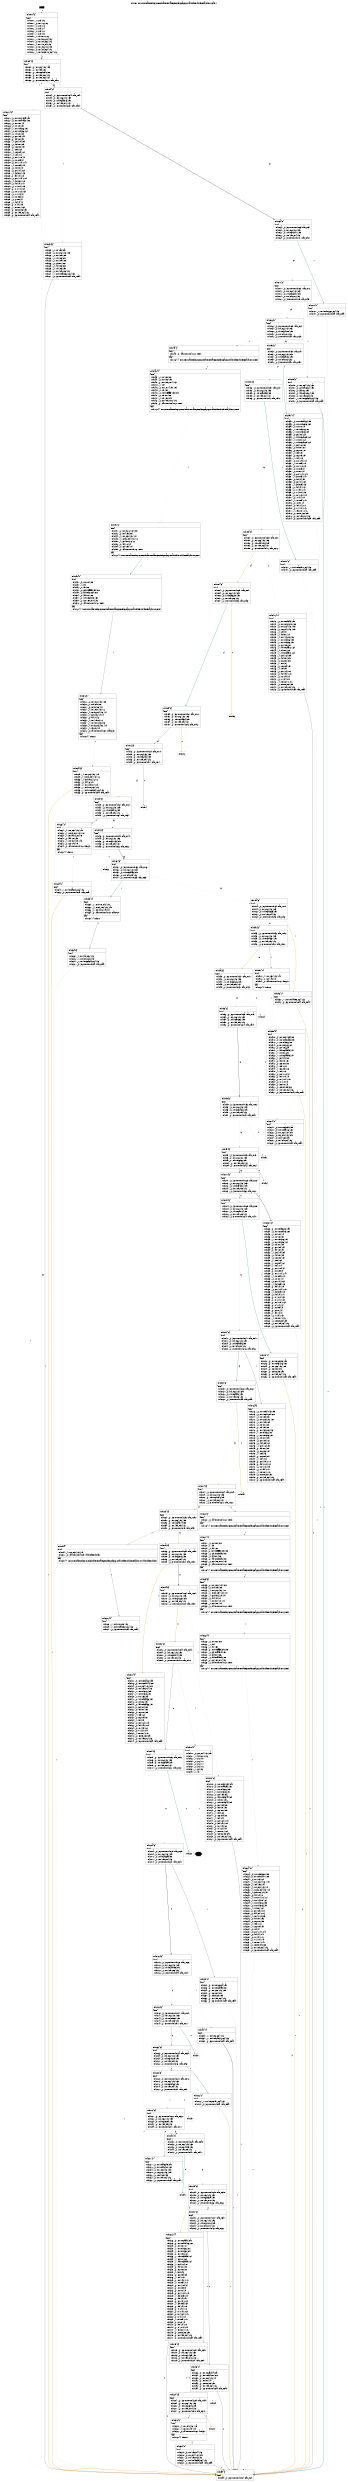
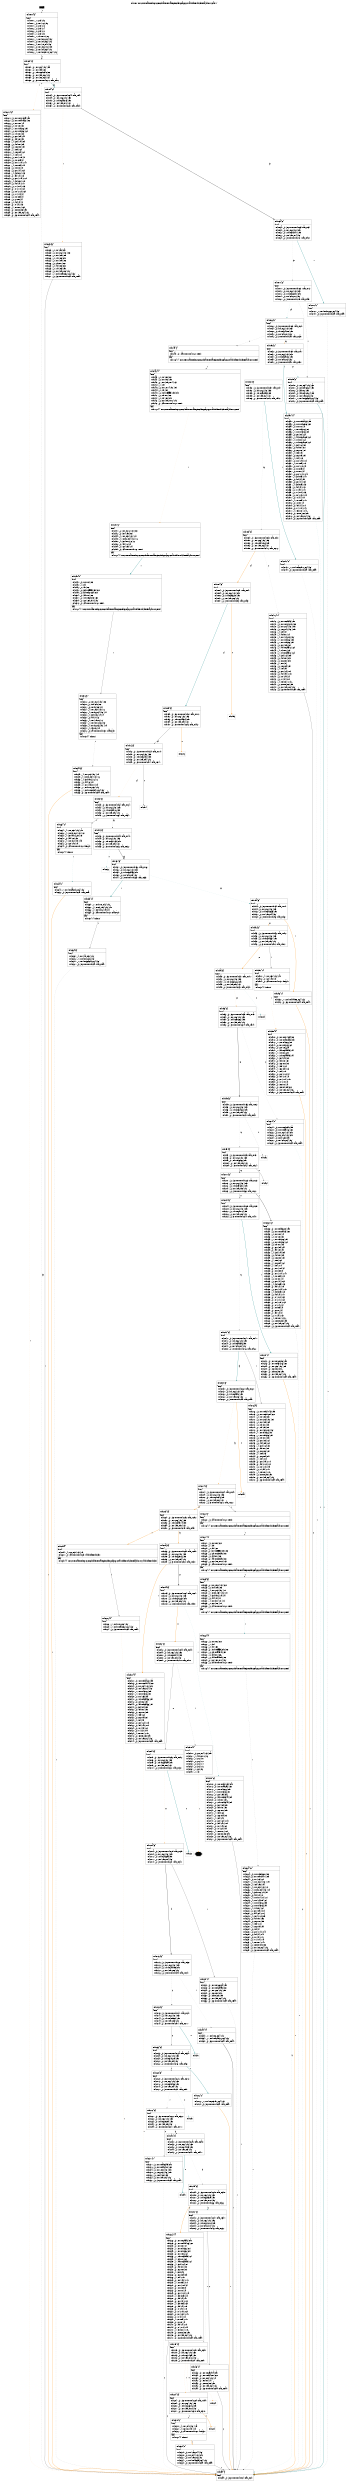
edge "0x401e9c [22]" -> "0x401eb2 [25]": now "0x401e9c [22]" -> "0x4027de [31]"
